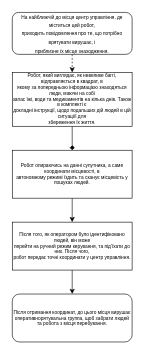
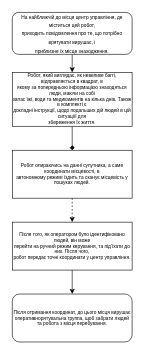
edge "На найближчій до місця центр управління, де міститься цей робот, приходить повідомлення про те, що потрібно врятувати вирушає, і приблизне їх місце знаходження." -> "Робот, який виглядає, як невелике баггі, відправляється в квадрат, в якому за попередньою інформацією знаходяться люди, маючи на собі запас їжі, води та медикаментів на кілька днів. Також в комплекті є докладні інструкції, щодо подальших дій людей в цій ситуаціїї для збереження їх життя.": style dashed -> solid
edge "Робот опираючись на данні супутника, а саме координати місцевості, в автономному режимі їздить та сканує місцевість у пошуках людей." -> "Після того, як оператором було ідентифіковано людей, він може перейти на ручний режим керування, та під’їхати до них. Після чого, робот передає точні координати у центр управління.": style solid -> dashed
